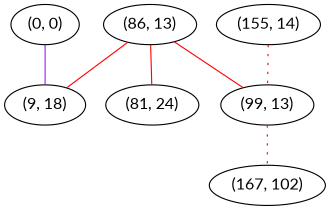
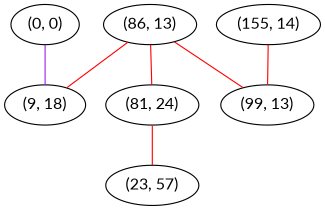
edge "(155, 14)" -- "(99, 13)": style dotted -> solid
node "(23, 57)": added
node "(167, 102)": removed
